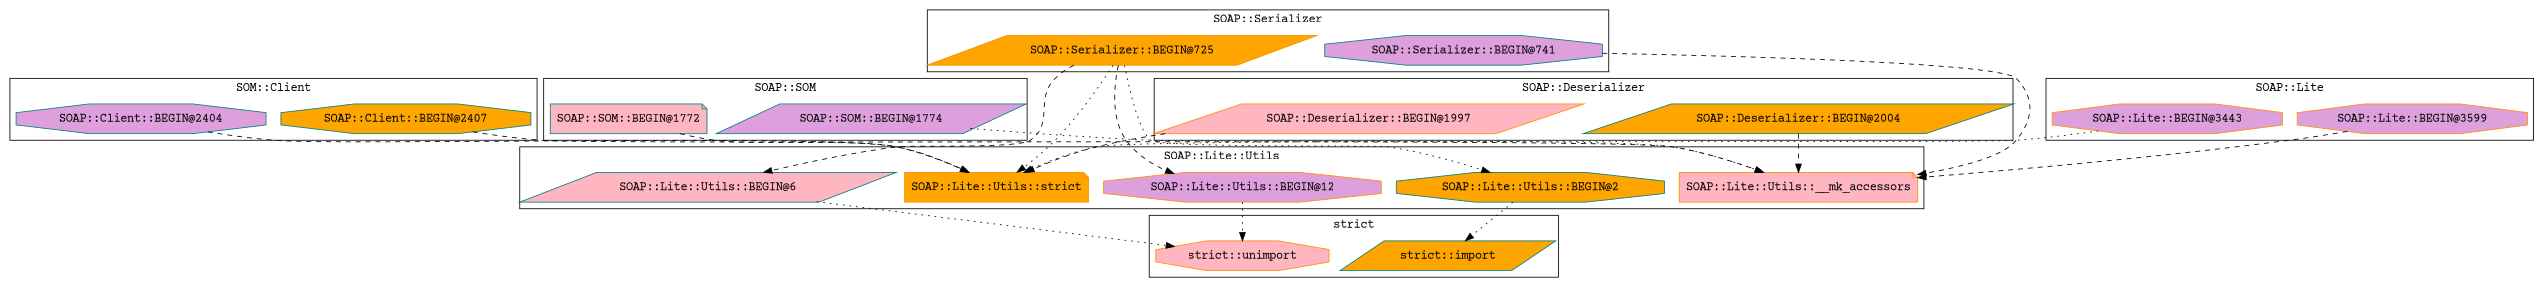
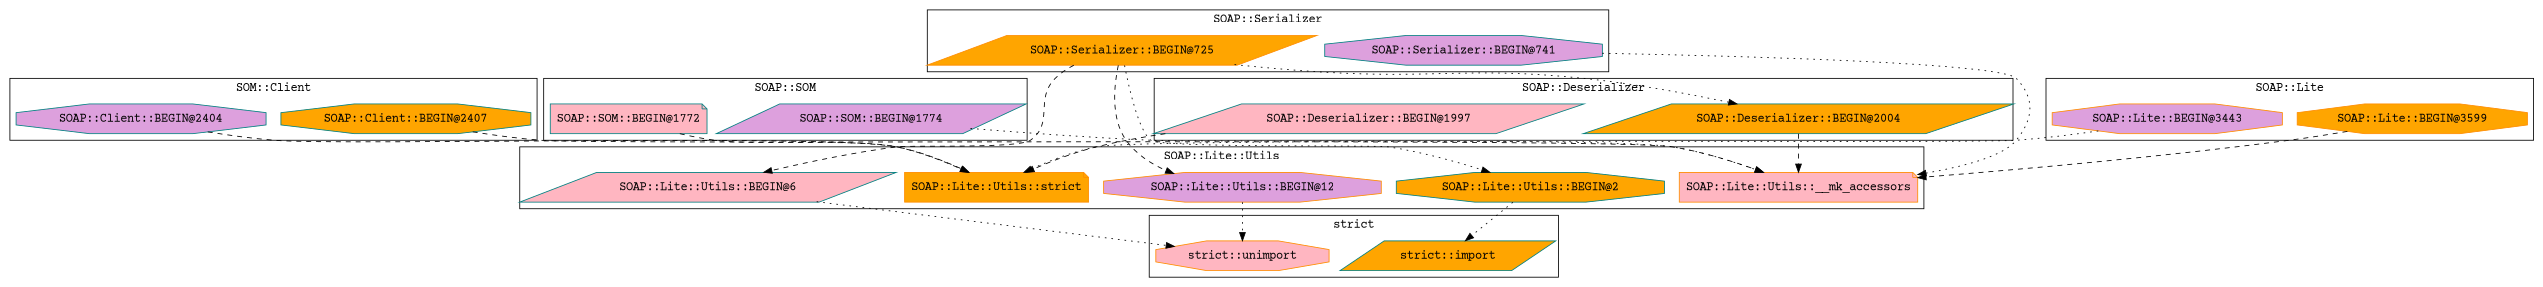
edge "SOAP::Serializer::BEGIN@741" -> "SOAP::Lite::Utils::__mk_accessors": style dashed -> dotted
node "SOAP::Deserializer::BEGIN@1997": color darkorange -> teal
node "SOAP::Lite::BEGIN@3599": fillcolor plum -> orange
edge "SOAP::Serializer::BEGIN@725" -> "SOAP::Lite::Utils::strict": now "SOAP::Serializer::BEGIN@725" -> "SOAP::Deserializer::BEGIN@2004"
